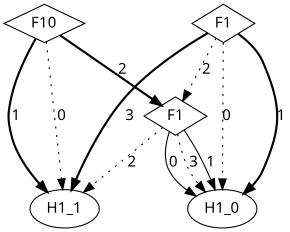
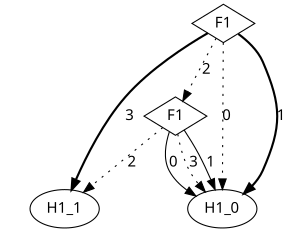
node "F10": removed
